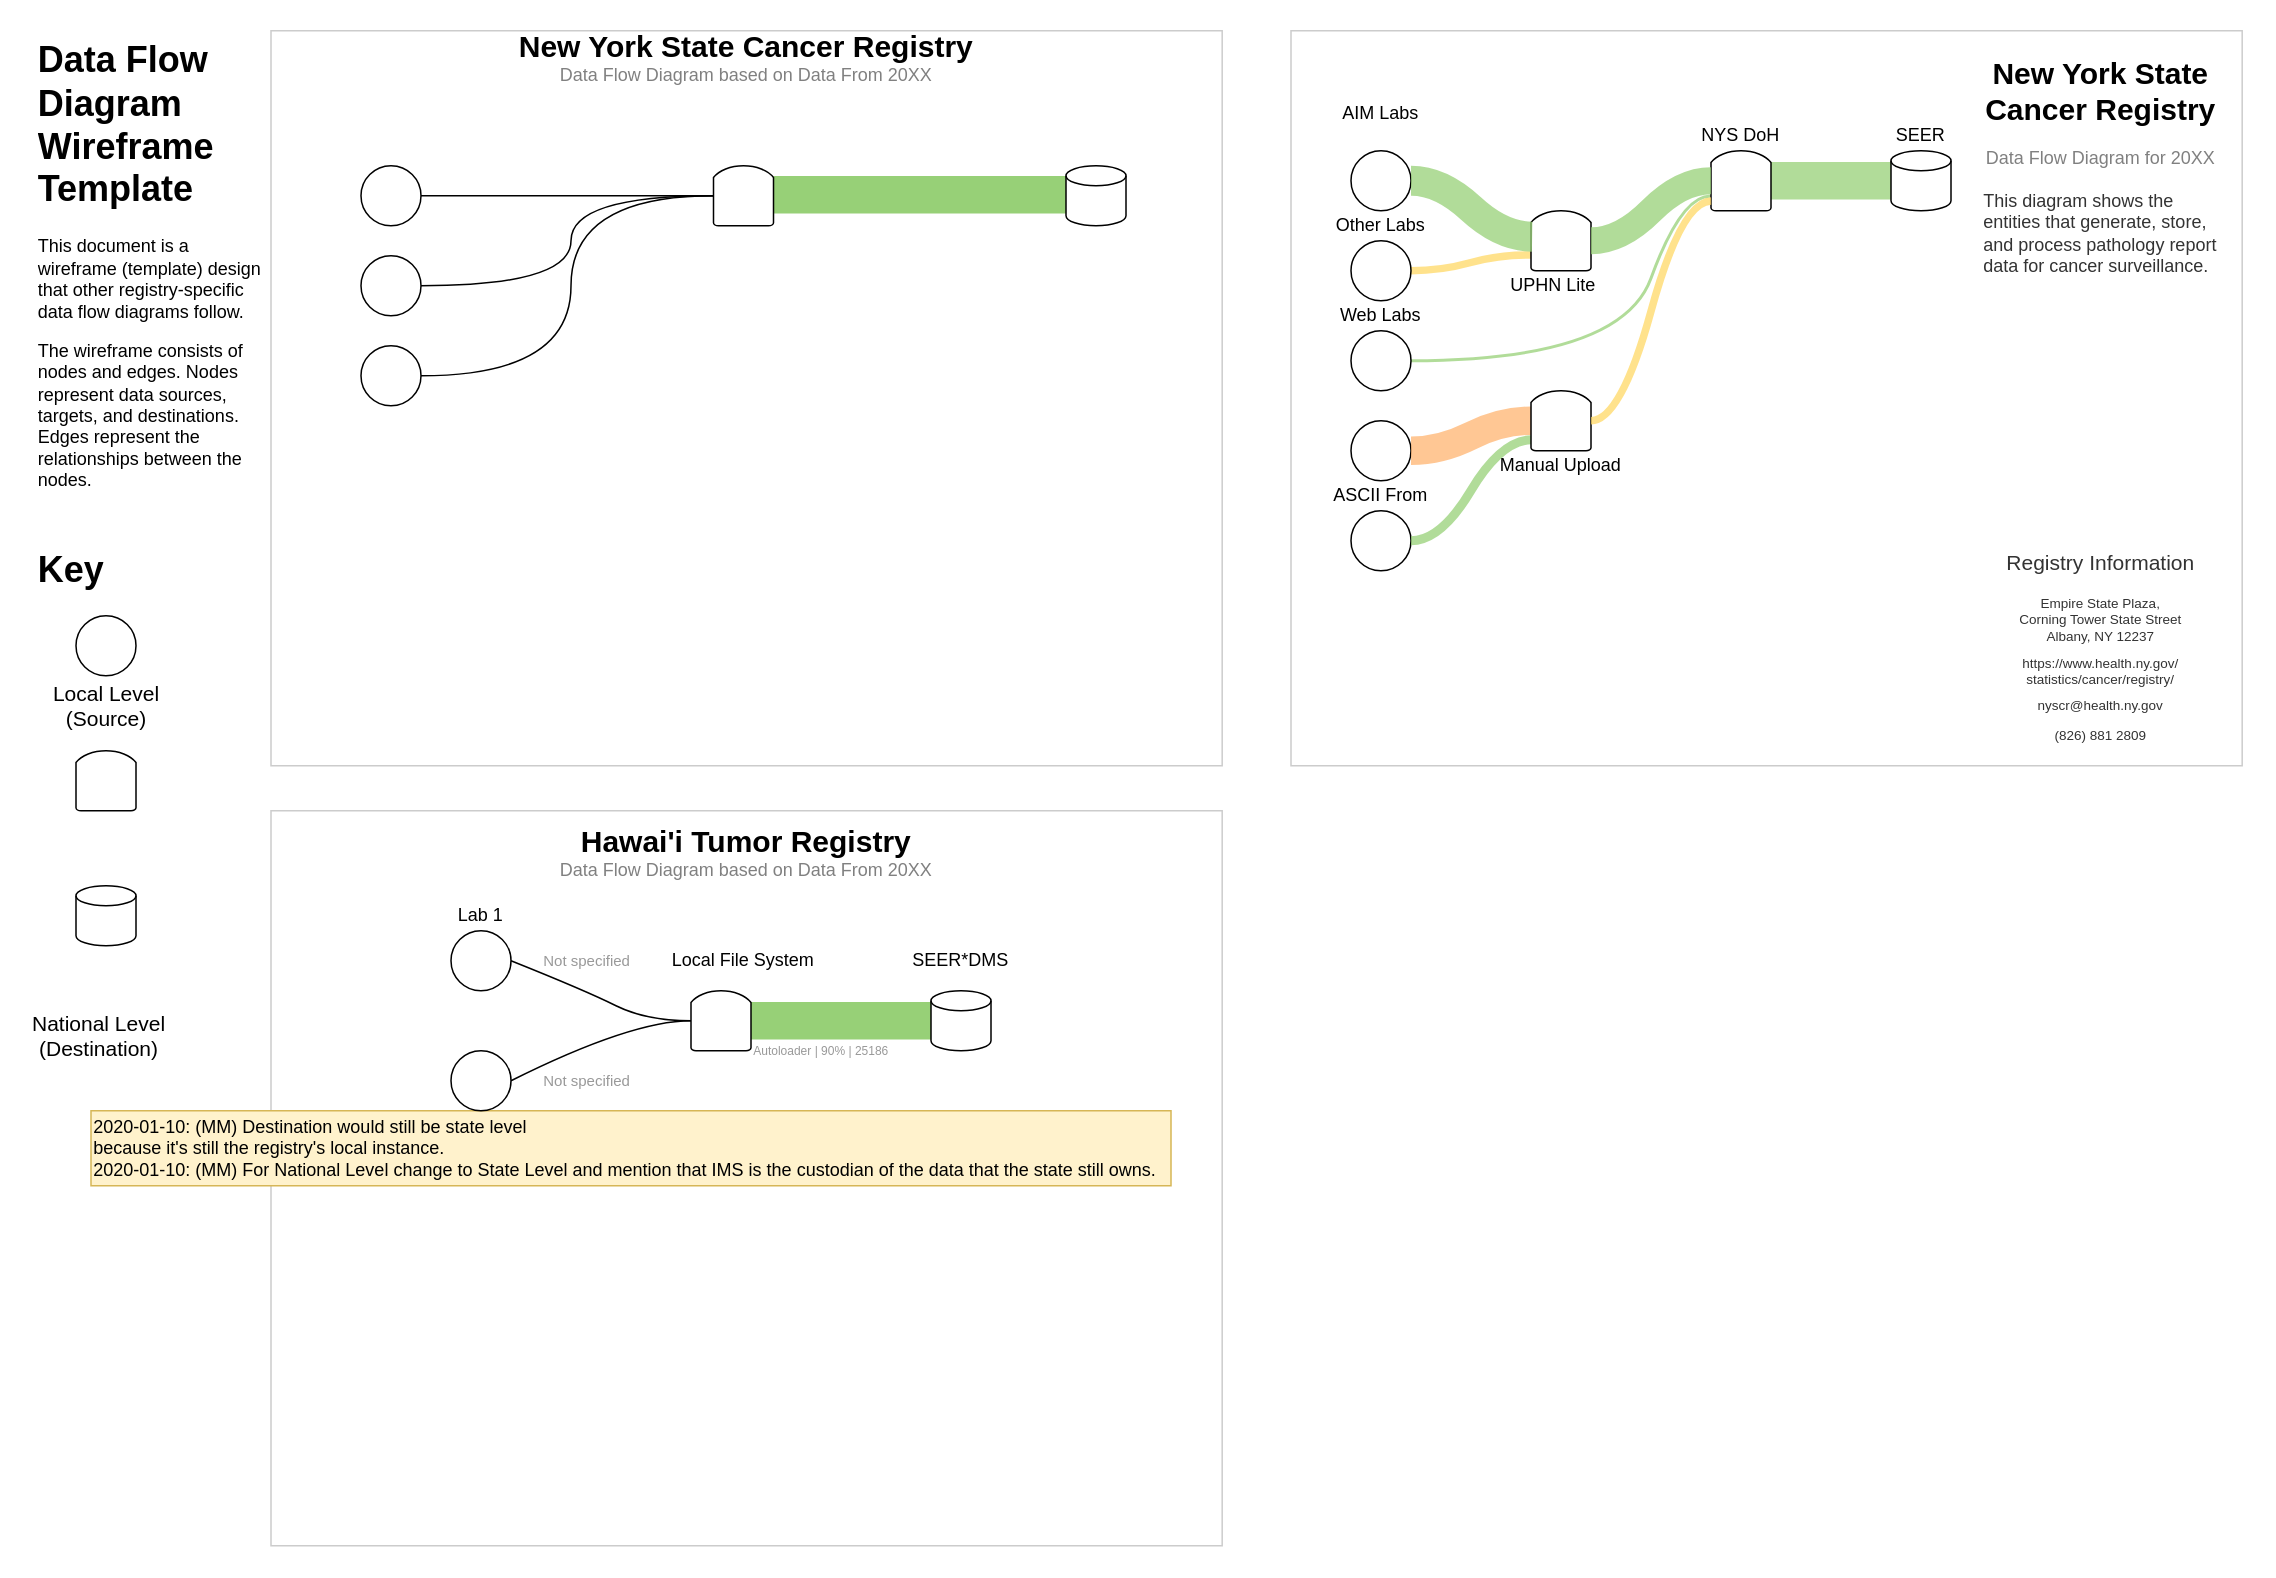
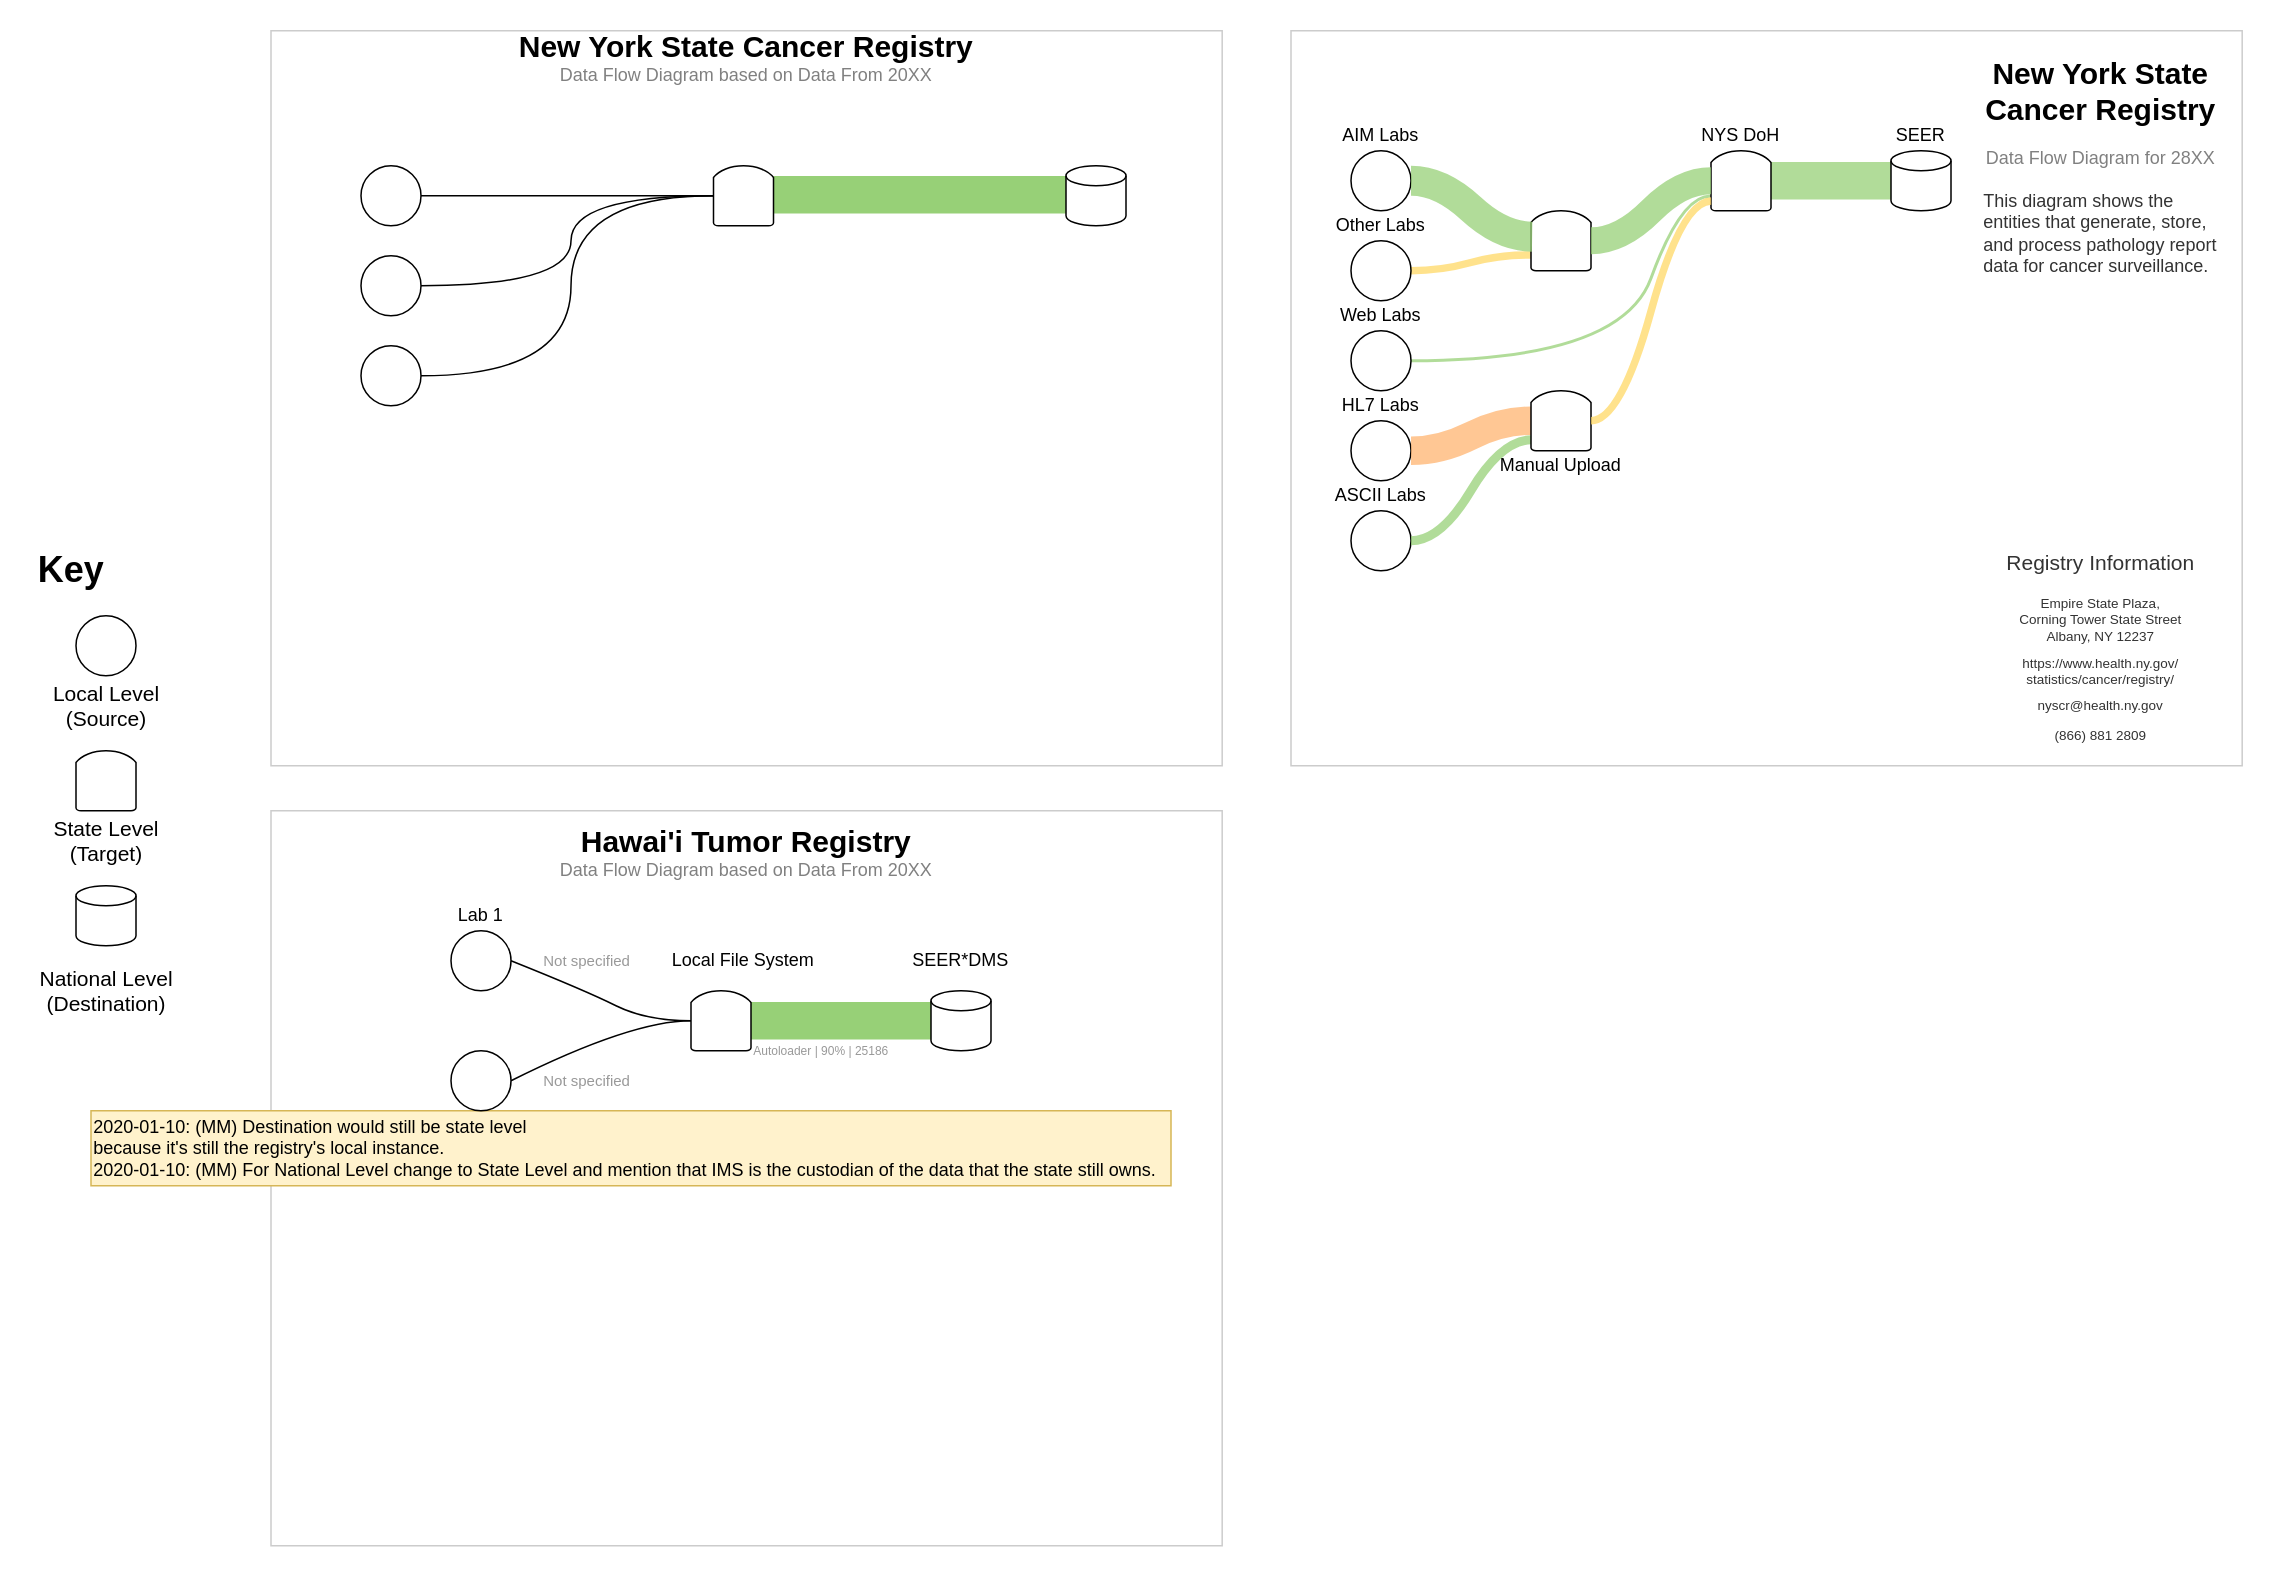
node "AIM Labs": moved (1381, 113) -> (1381, 136)
node "Data Flow Diagram for 20XX": label "Data Flow Diagram for 20XX" -> "Data Flow Diagram for 28XX"
node "Data Flow Diagram Wireframe TemplateThis document is a wireframe (template) design that other registry-specific data flow diagrams follow. The wireframe consists of nodes and edges. Nodes represent data sources, targets, and destinations. Edges represent the relationships between the nodes.": removed
node "UPHN Lite": removed
node "HL7 Labs": added
node "ASCII From": label "ASCII From" -> "ASCII Labs"
node "(826) 881 2809": label "(826) 881 2809" -> "(866) 881 2809"
node "State Level (Target)": added
node "National Level (Destination)": moved (98, 1036) -> (106, 991)
